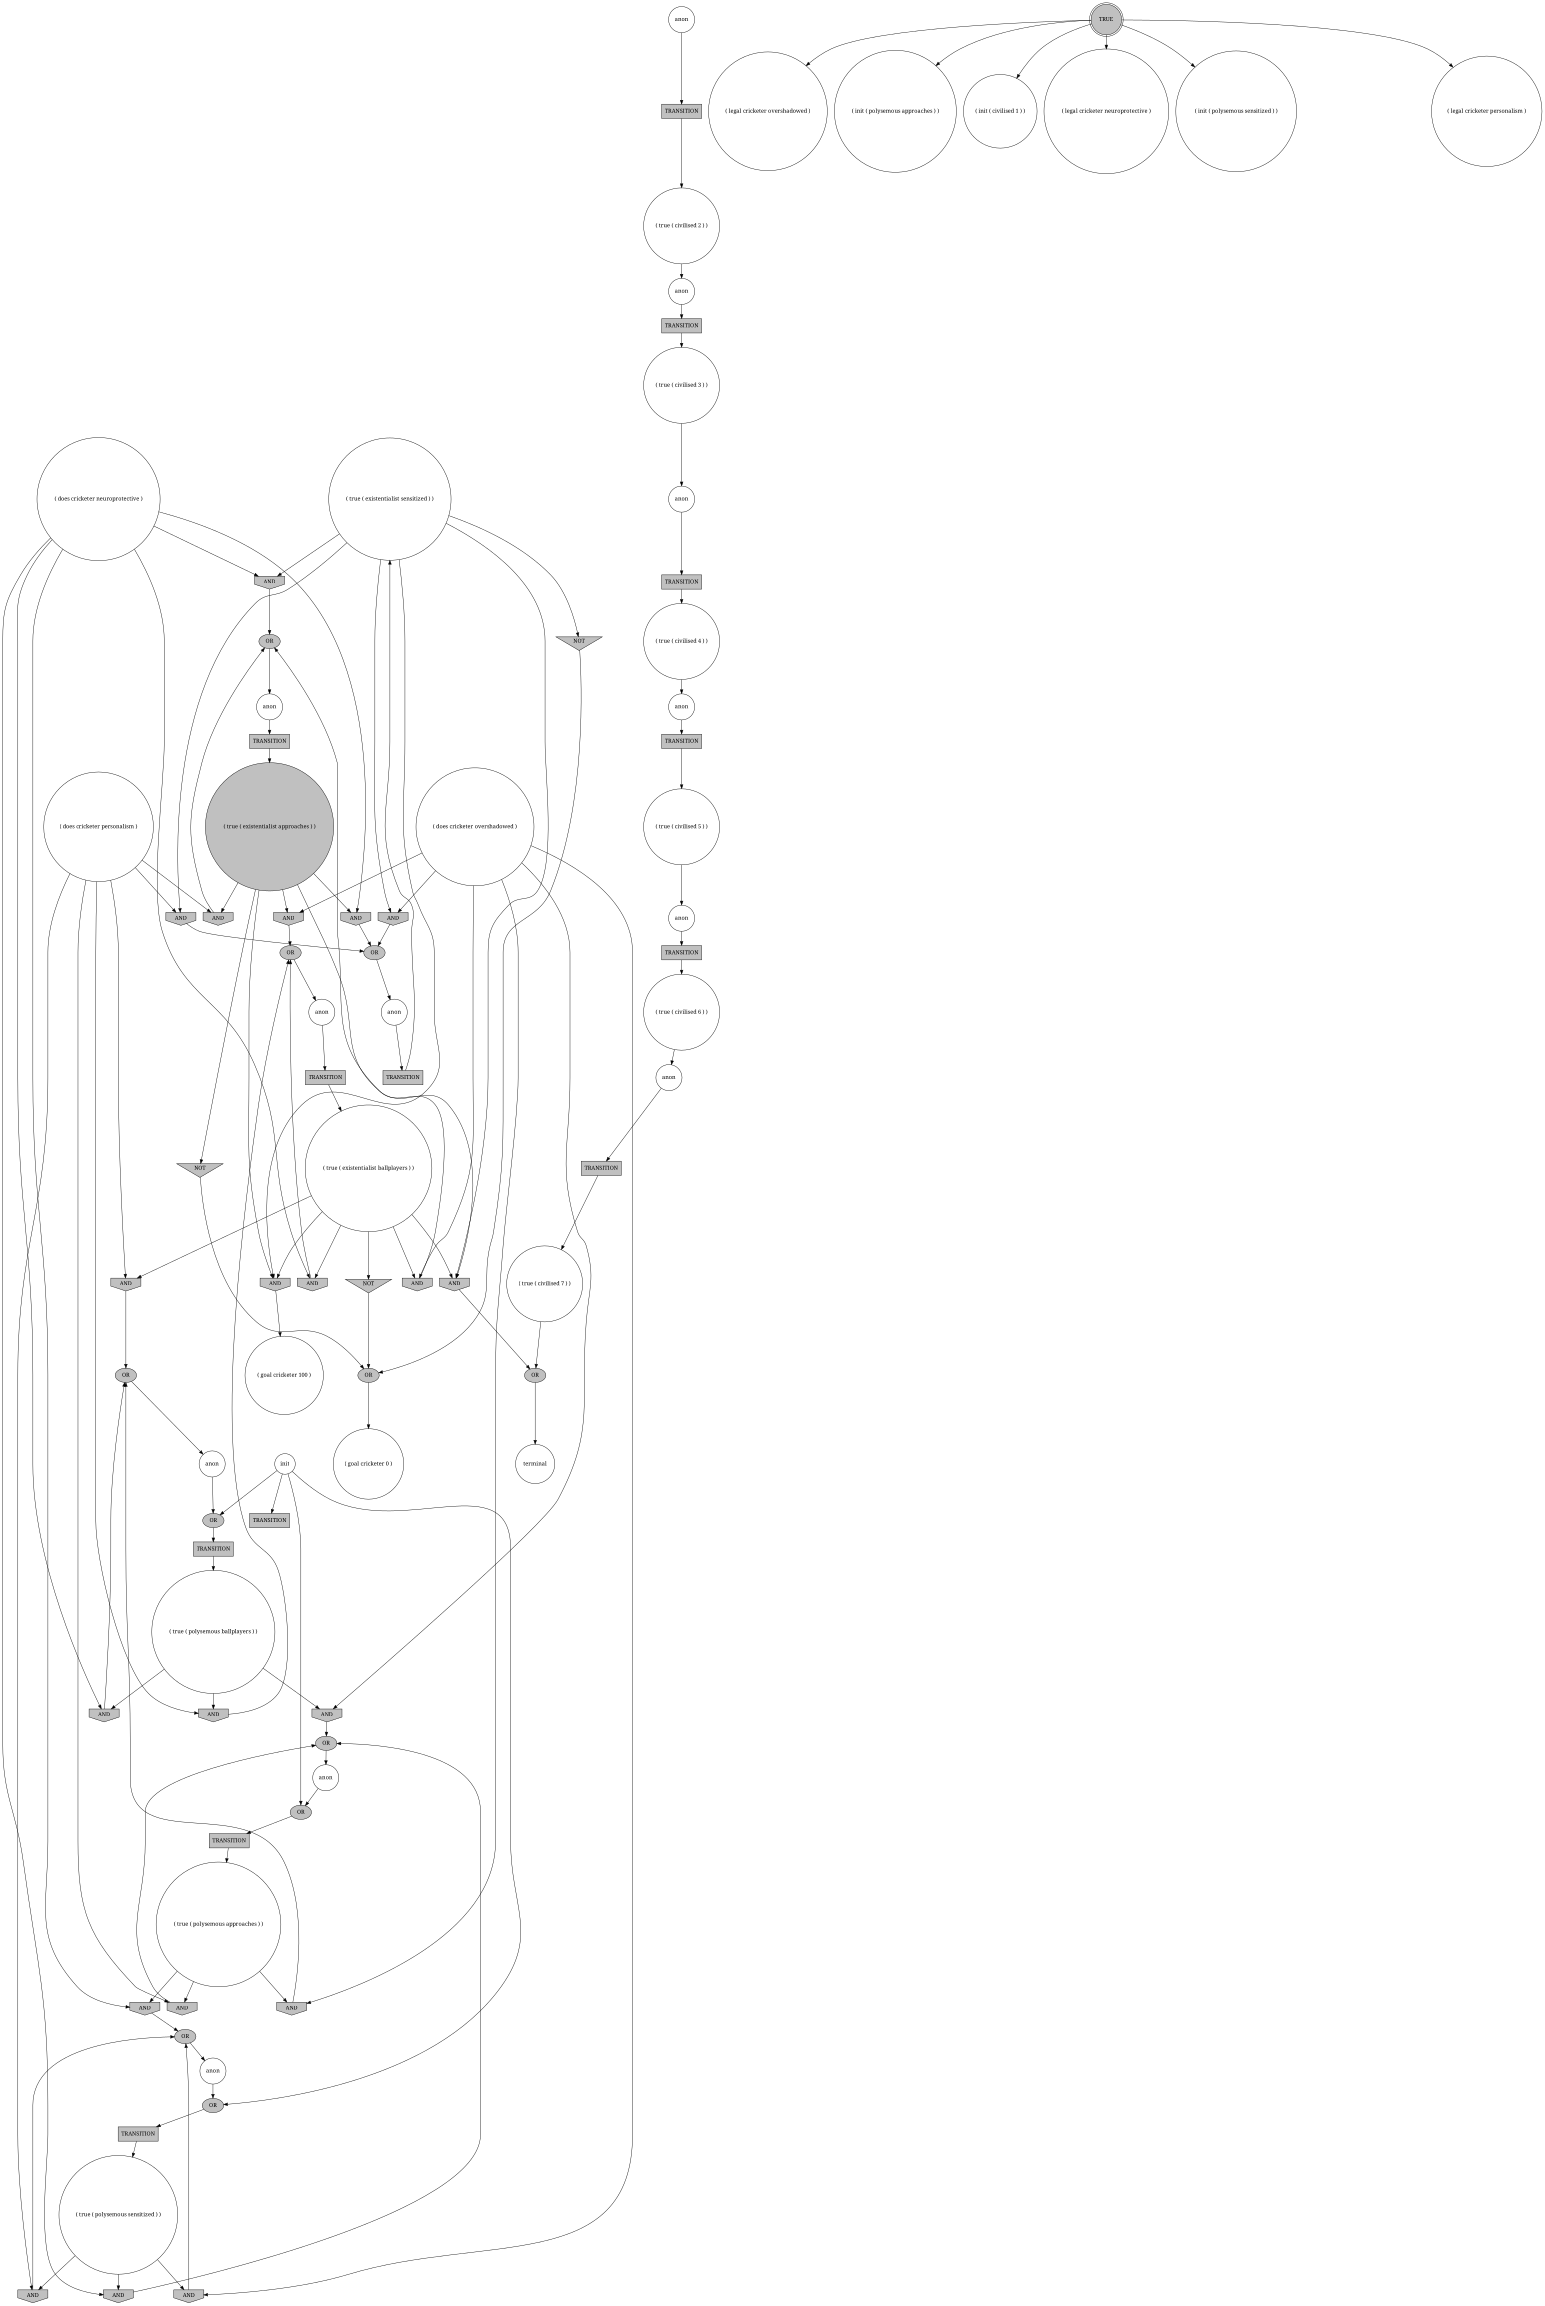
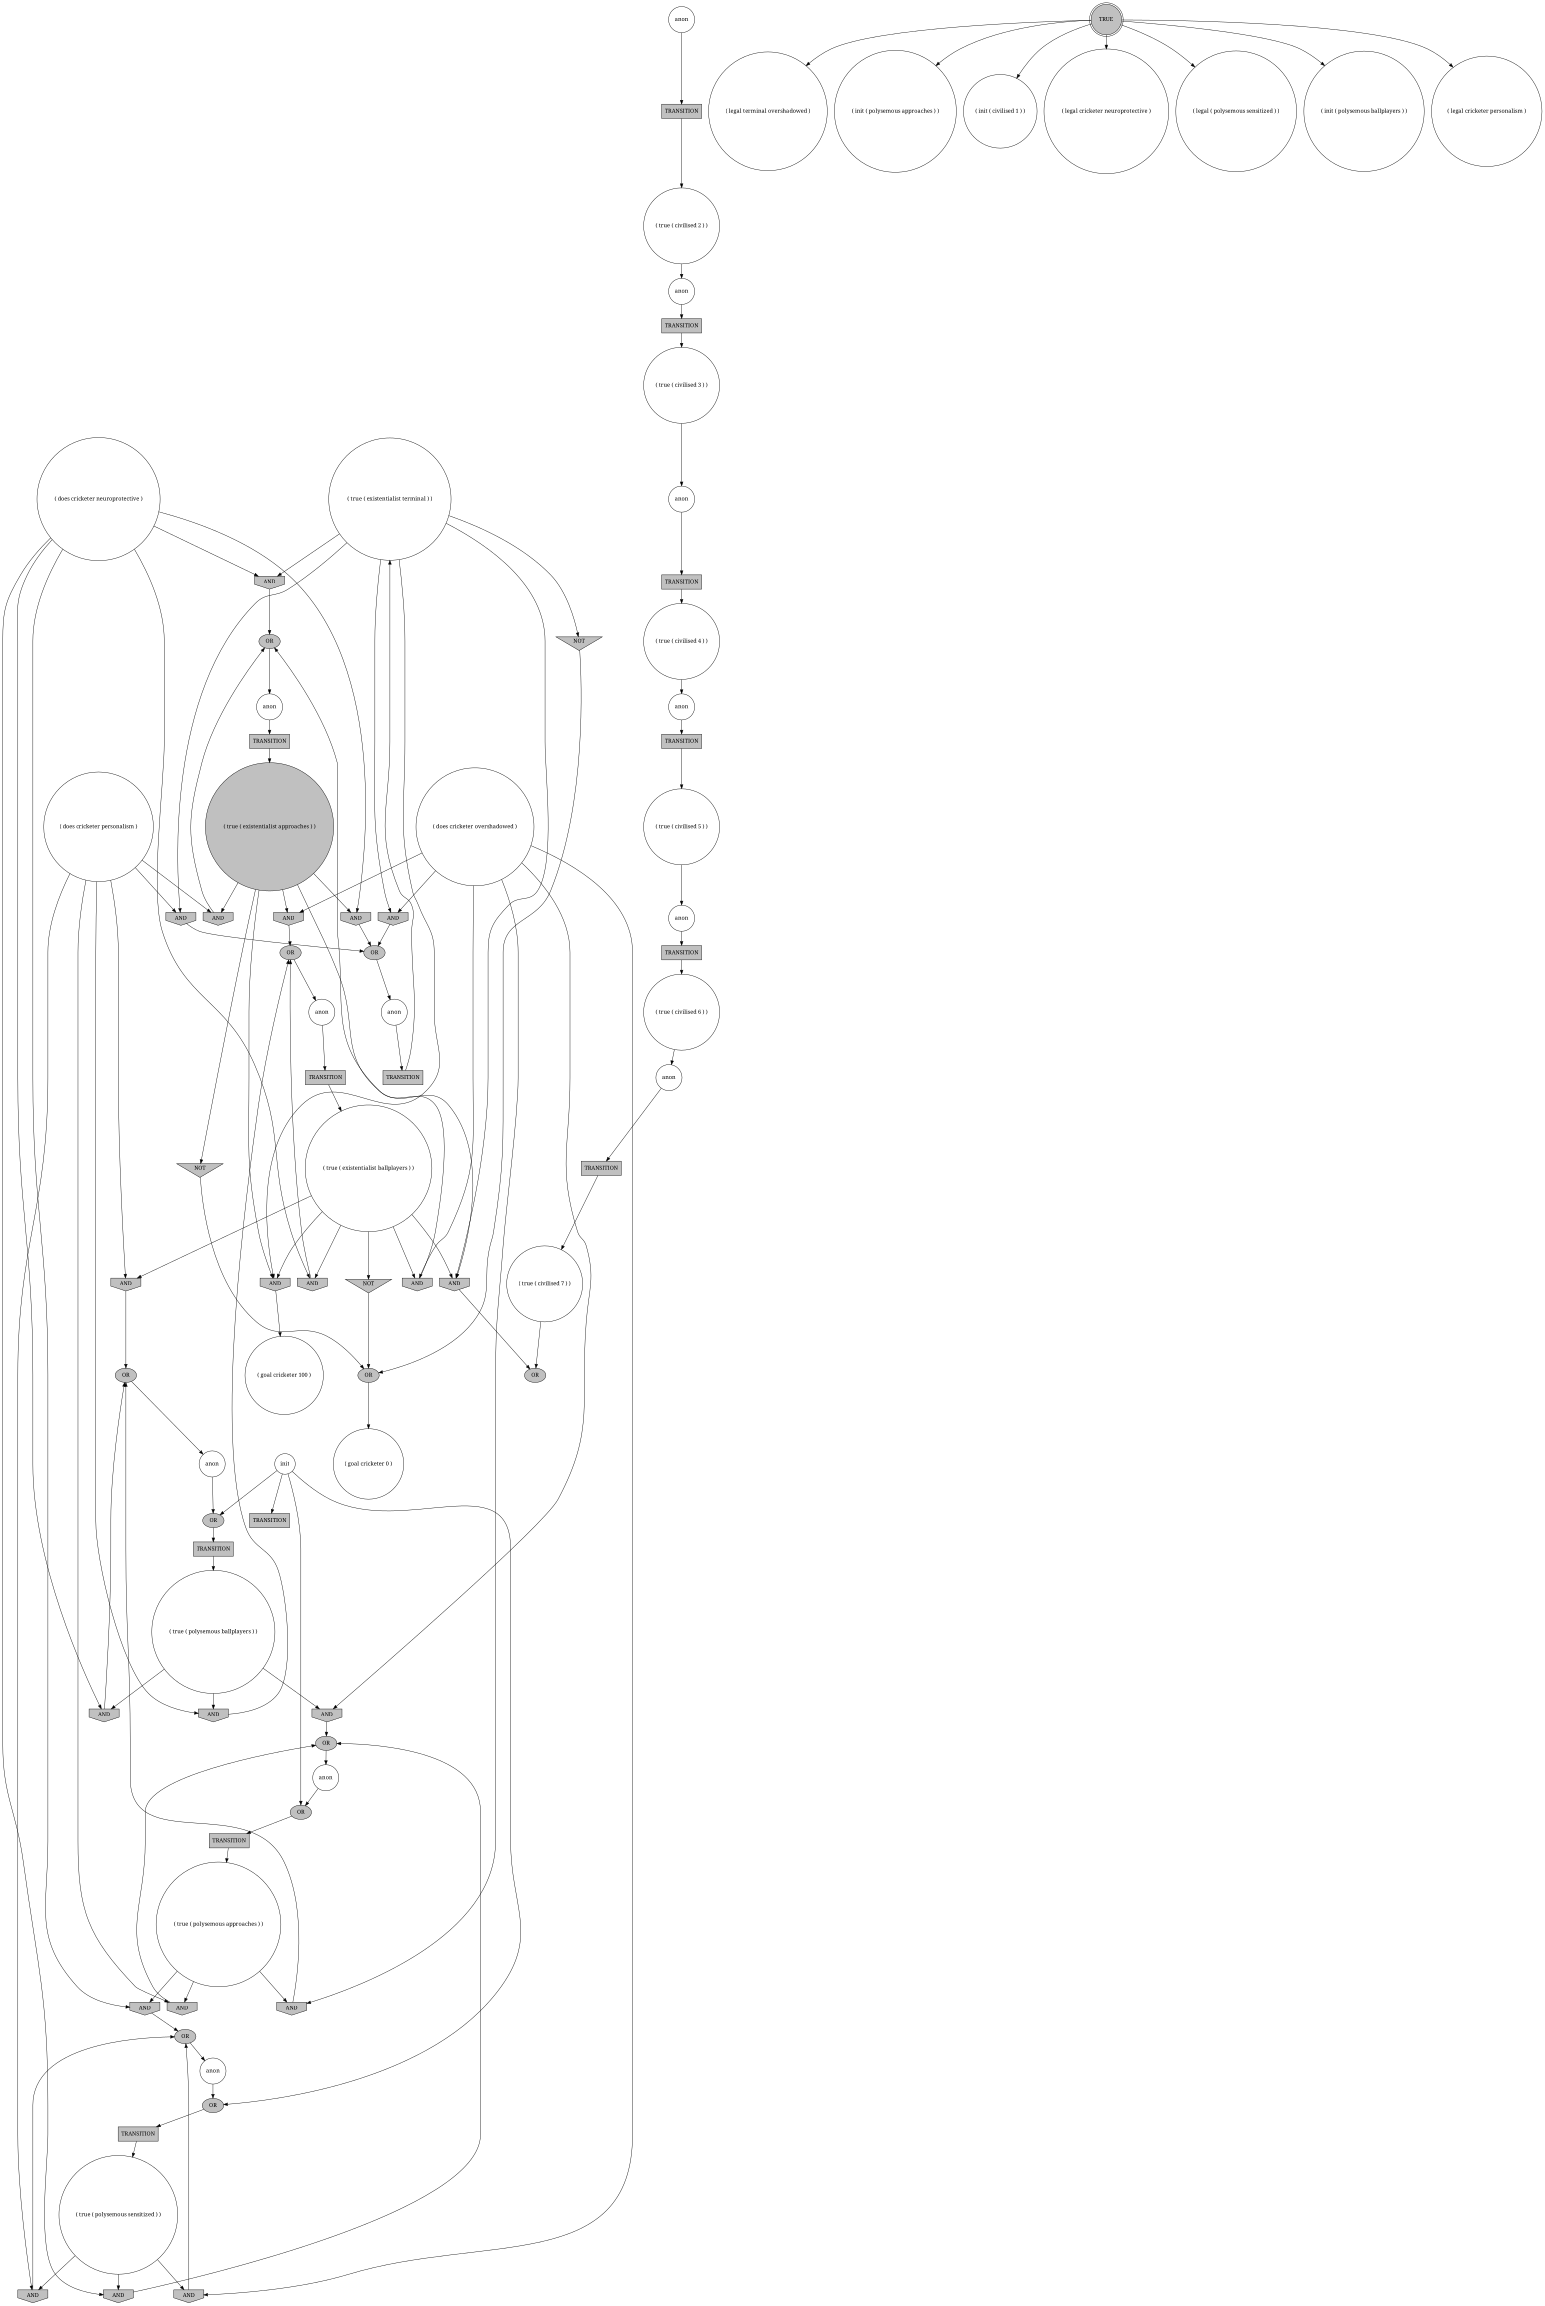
node "( legal cricketer overshadowed )": label "( legal cricketer overshadowed )" -> "( legal terminal overshadowed )"
node "( init ( polysemous sensitized ) )": label "( init ( polysemous sensitized ) )" -> "( legal ( polysemous sensitized ) )"
node "( init ( polysemous ballplayers ) )": added
node "( true ( existentialist sensitized ) )": label "( true ( existentialist sensitized ) )" -> "( true ( existentialist terminal ) )"
node "terminal": removed
